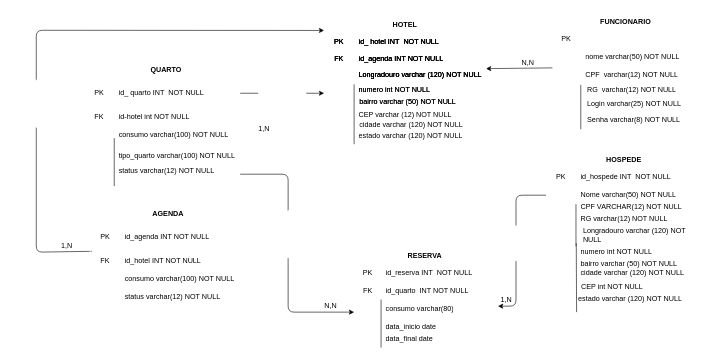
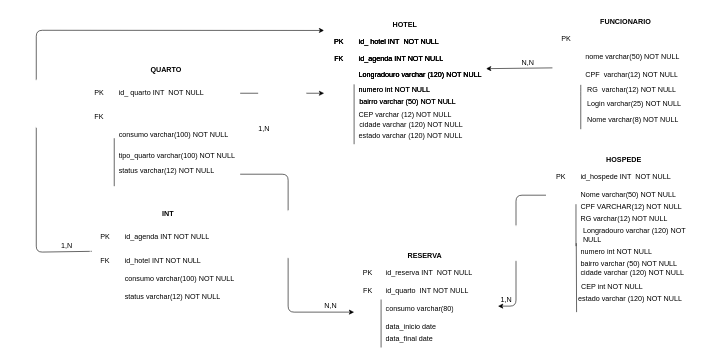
node "id-hotel int NOT NULL": removed
node "Senha varchar(8) NOT NULL": label "Senha varchar(8) NOT NULL" -> "Nome varchar(8) NOT NULL"
node "AGENDA": label "AGENDA" -> "INT"
